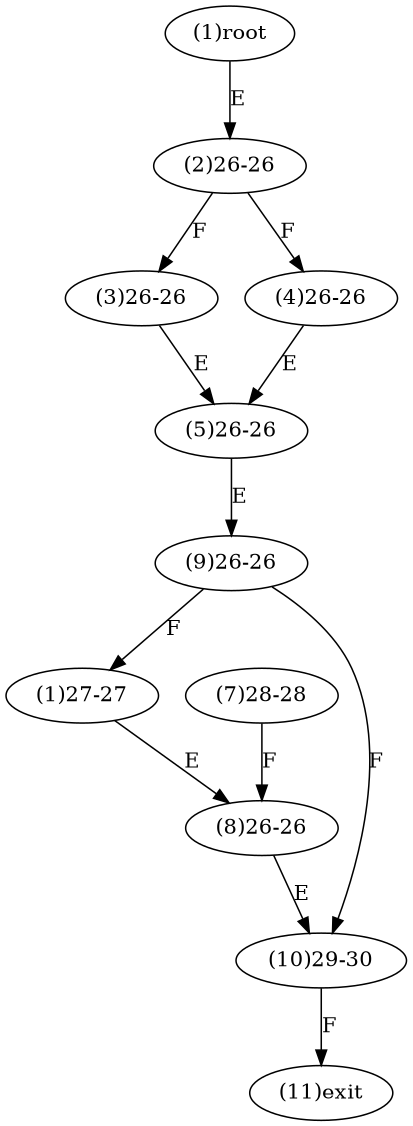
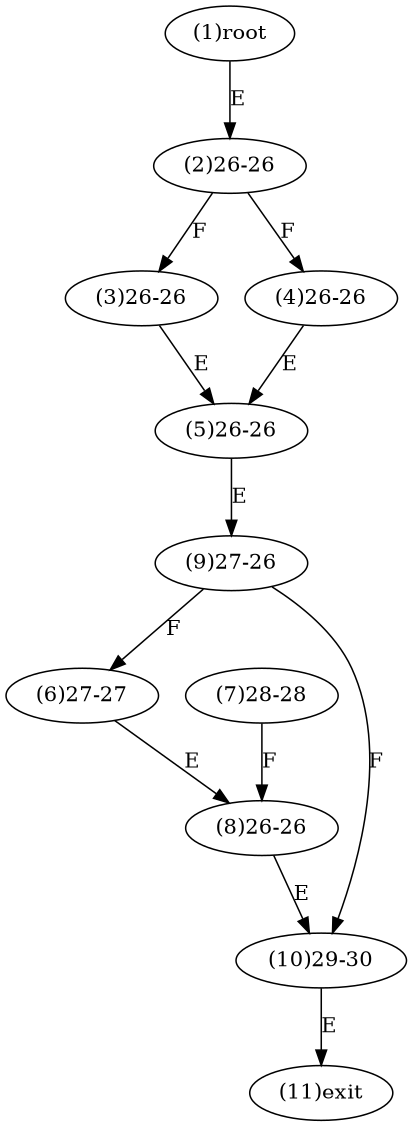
node "(9)26-26": label "(9)26-26" -> "(9)27-26"
node "(1)27-27": label "(1)27-27" -> "(6)27-27"
edge "(10)29-30" -> "(11)exit": label "F" -> "E"
